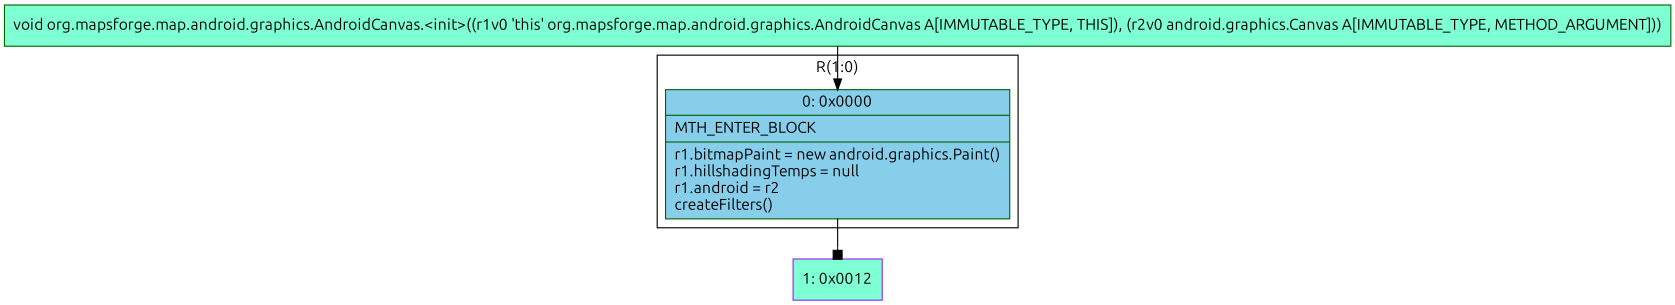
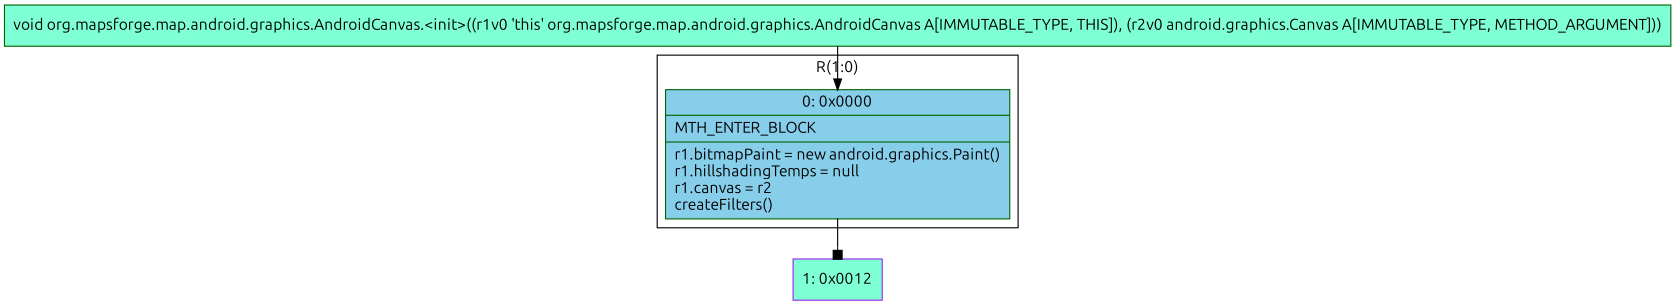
node "0: 0x0000": text "r1.android = r2" -> "r1.canvas = r2"
